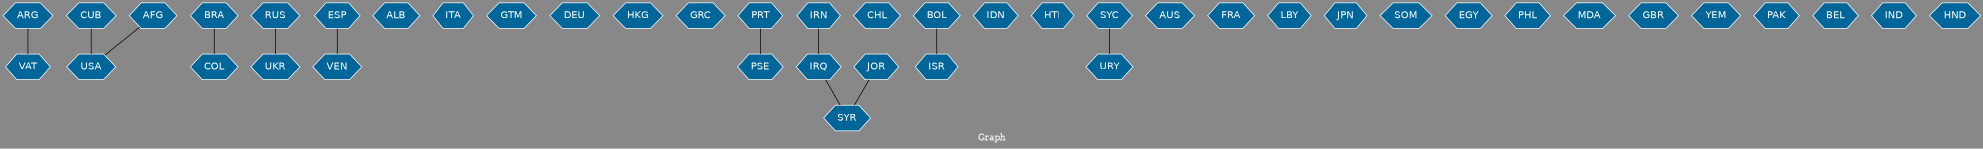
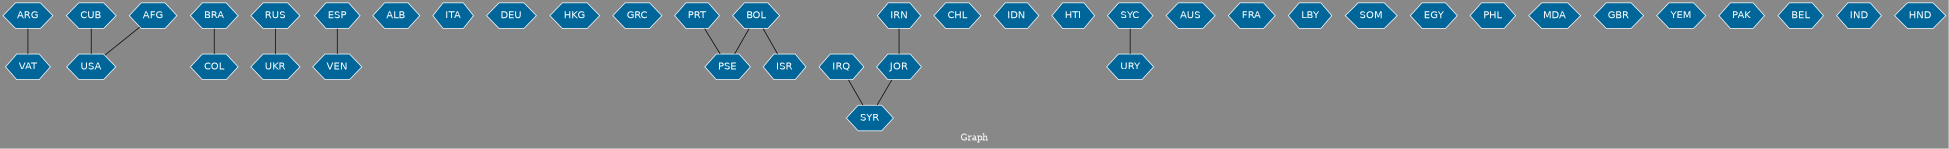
node "GTM": removed
node "JPN": removed
edge "BOL" -- "PSE": added
edge "IRN" -- "IRQ": now "IRN" -- "JOR"
